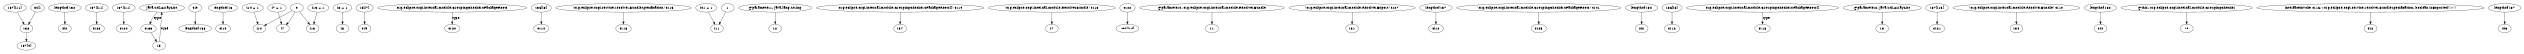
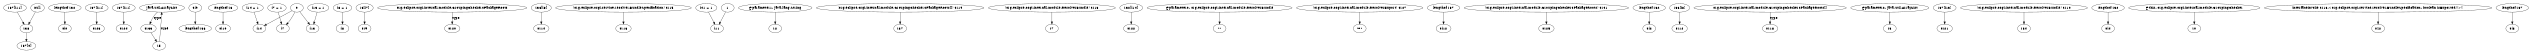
edge "$r22" -> "r32[i14]": reversed
